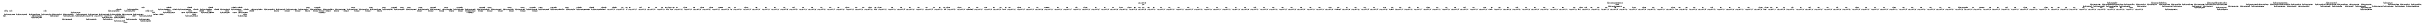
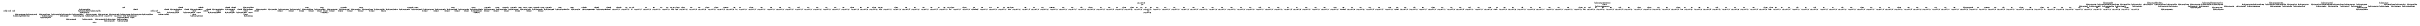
edge "NULL" -> "611d2518:187cbb19474:-7ff3": now "611d2518:187cbb19474:-7fa8" -> "611d2518:187cbb19474:-7ff3"
edge "NULL" -> "baco-spanish-wine-ontology:Economic": label "swrl:classPredicate" -> "baco-spanish-wine-ontology:allocateWine"
edge "baco-spanish-wine-ontology:Winery" -> "baco-spanish-wine-ontology:Region": label "baco-spanish-wine-ontology:producesIn" -> "swrl:argument2"
